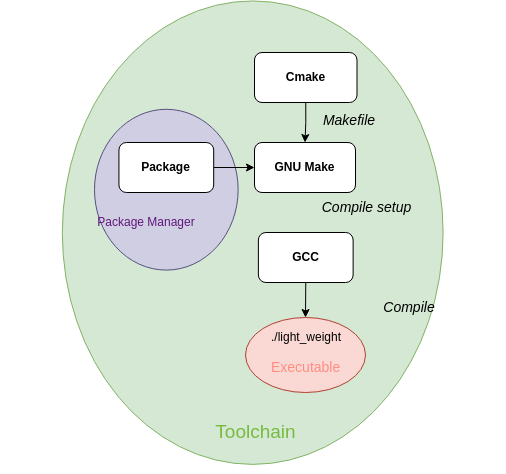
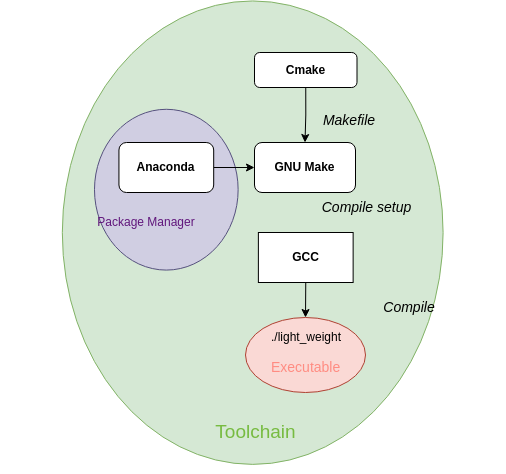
node "Cmake": size 103x50 -> 103x35
node "Package": label "Package" -> "Anaconda"
node "GCC": shape rounded rectangle -> rectangle
